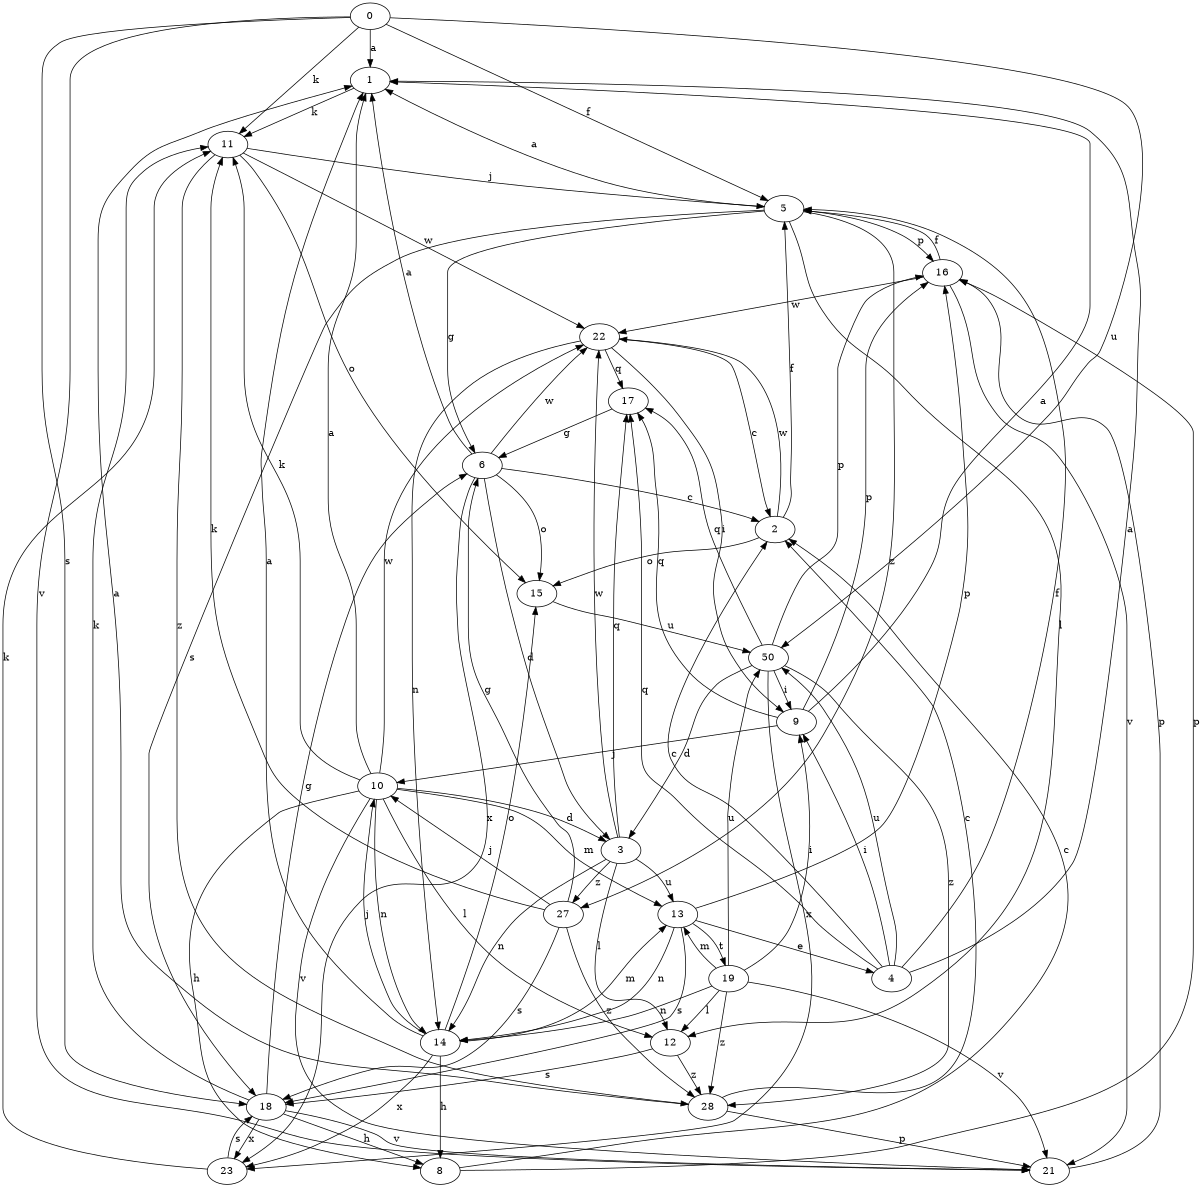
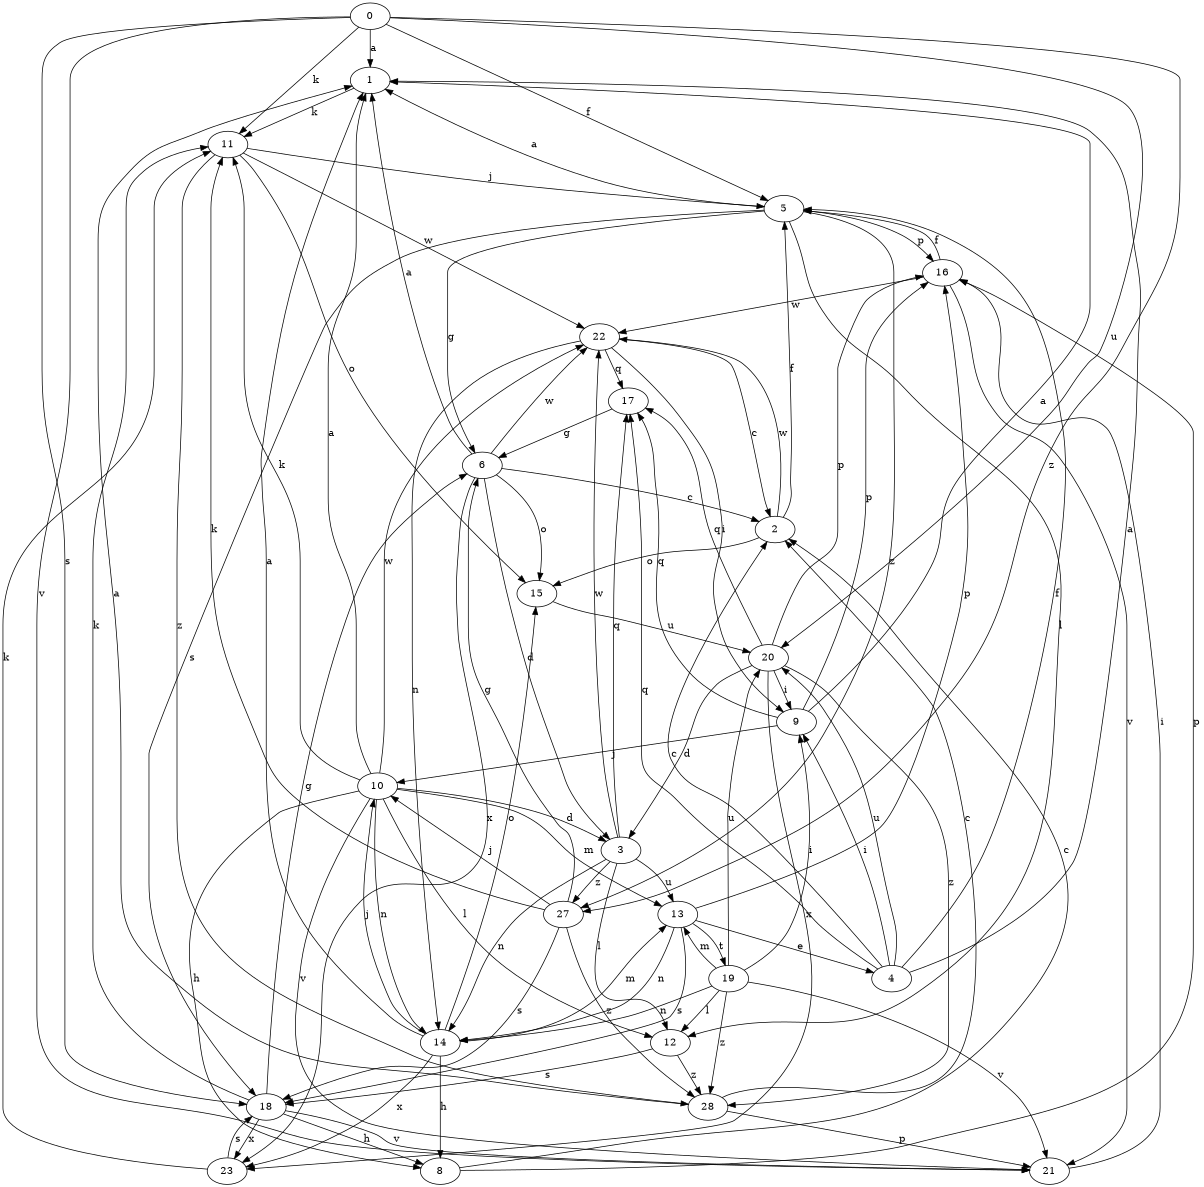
edge "0" -> "27": added, label "z"
node "50": label "50" -> "20"
edge "21" -> "16": label "p" -> "i"
